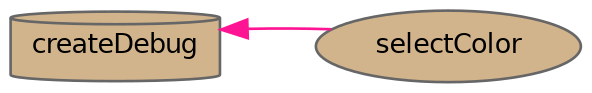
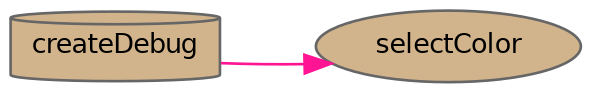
edge "selectColor" -> "createDebug": reversed
